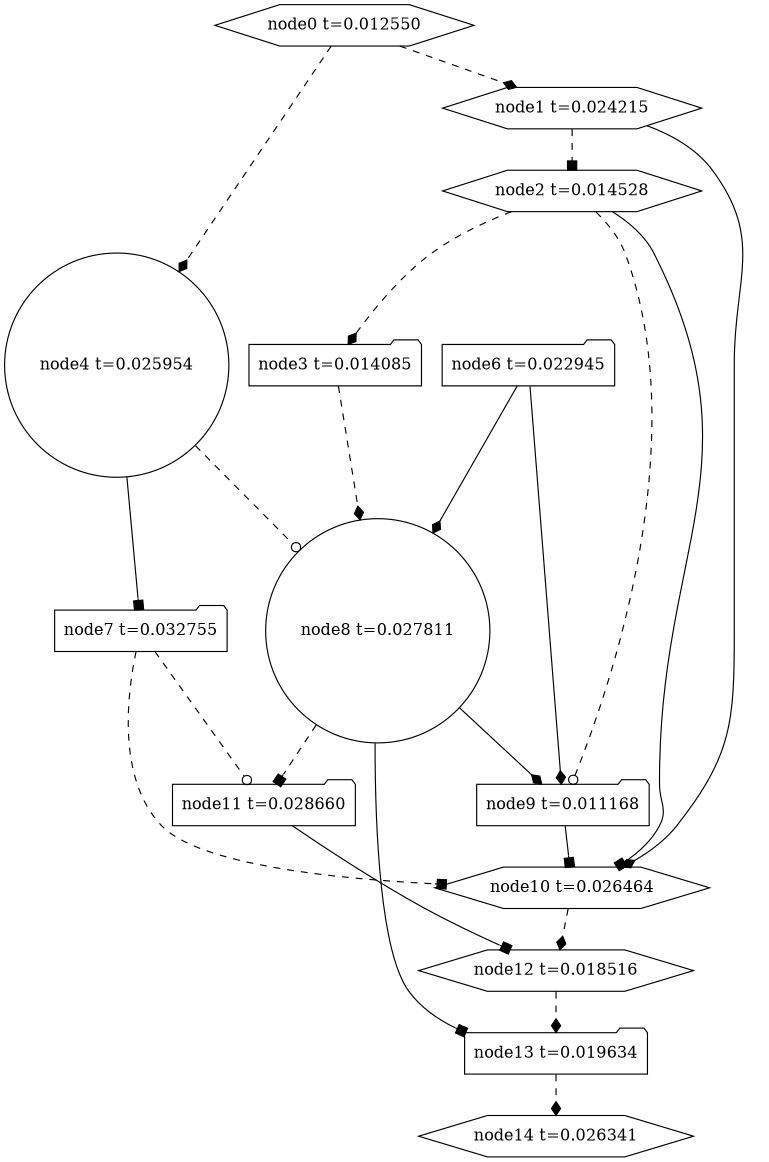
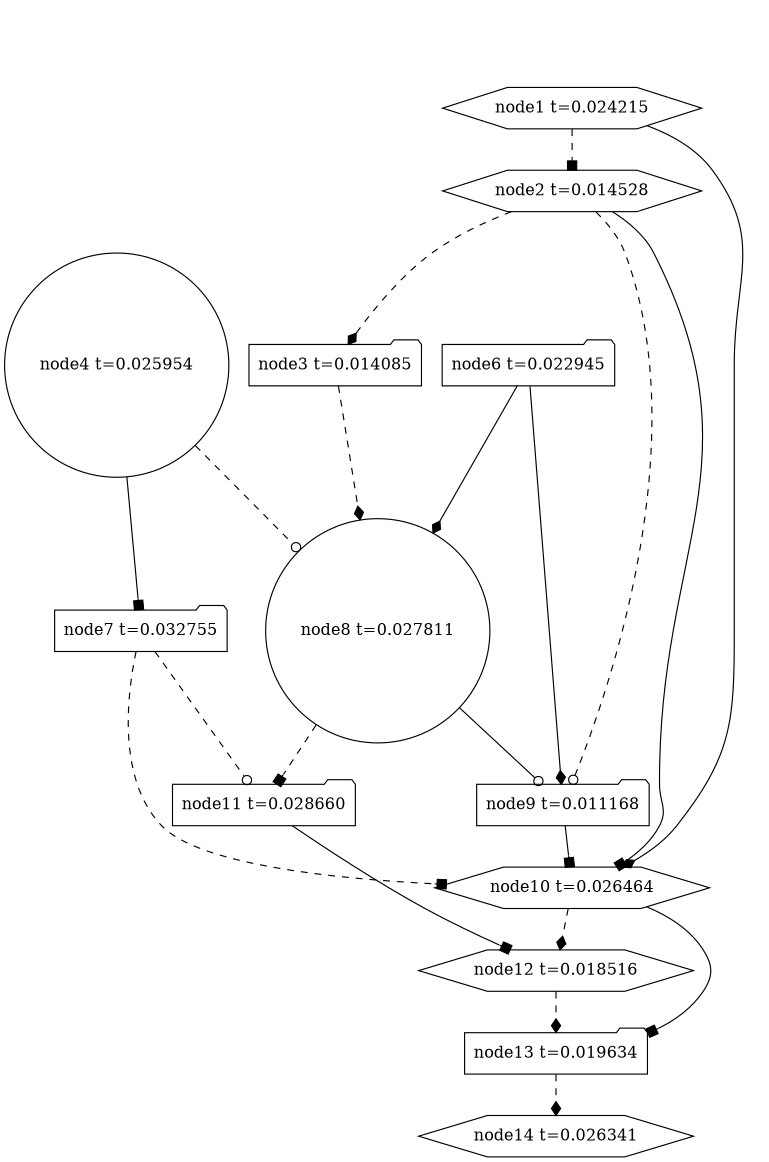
node "node0 t=0.012550": removed
edge "node8 t=0.027811" -> "node9 t=0.011168": arrowhead diamond -> odot
edge "node8 t=0.027811" -> "node13 t=0.019634": now "node10 t=0.026464" -> "node13 t=0.019634"
